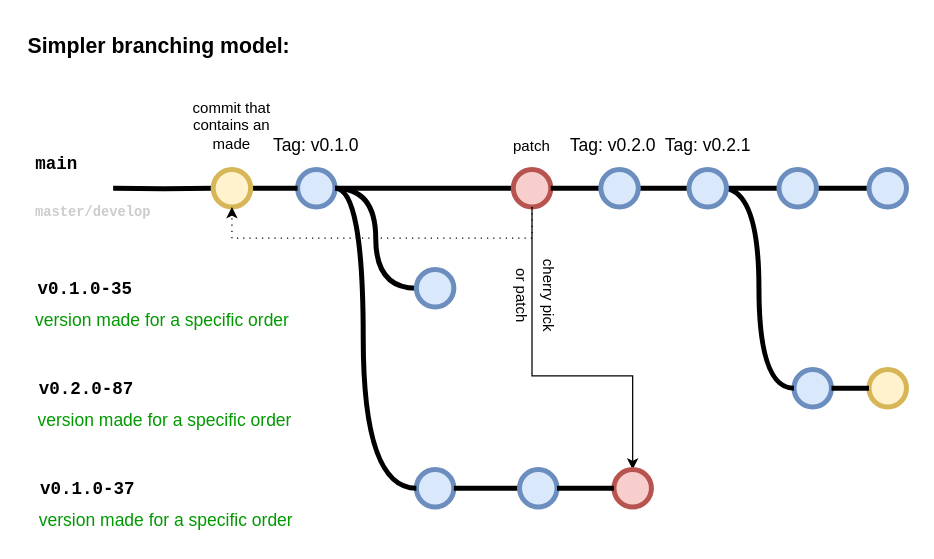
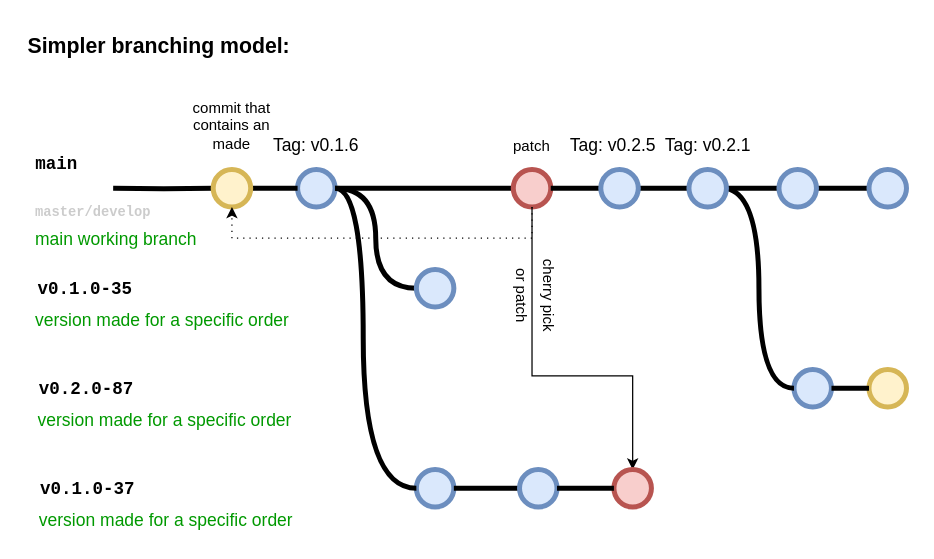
node "Tag: v0.1.0": label "Tag: v0.1.0" -> "Tag: v0.1.6"
node "Tag: v0.2.0": label "Tag: v0.2.0" -> "Tag: v0.2.5"
node "main working branch": added
